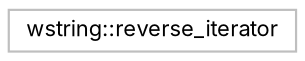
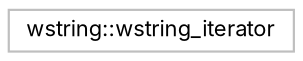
node "wstring::reverse_iterator": label "wstring::reverse_iterator" -> "wstring::wstring_iterator"
